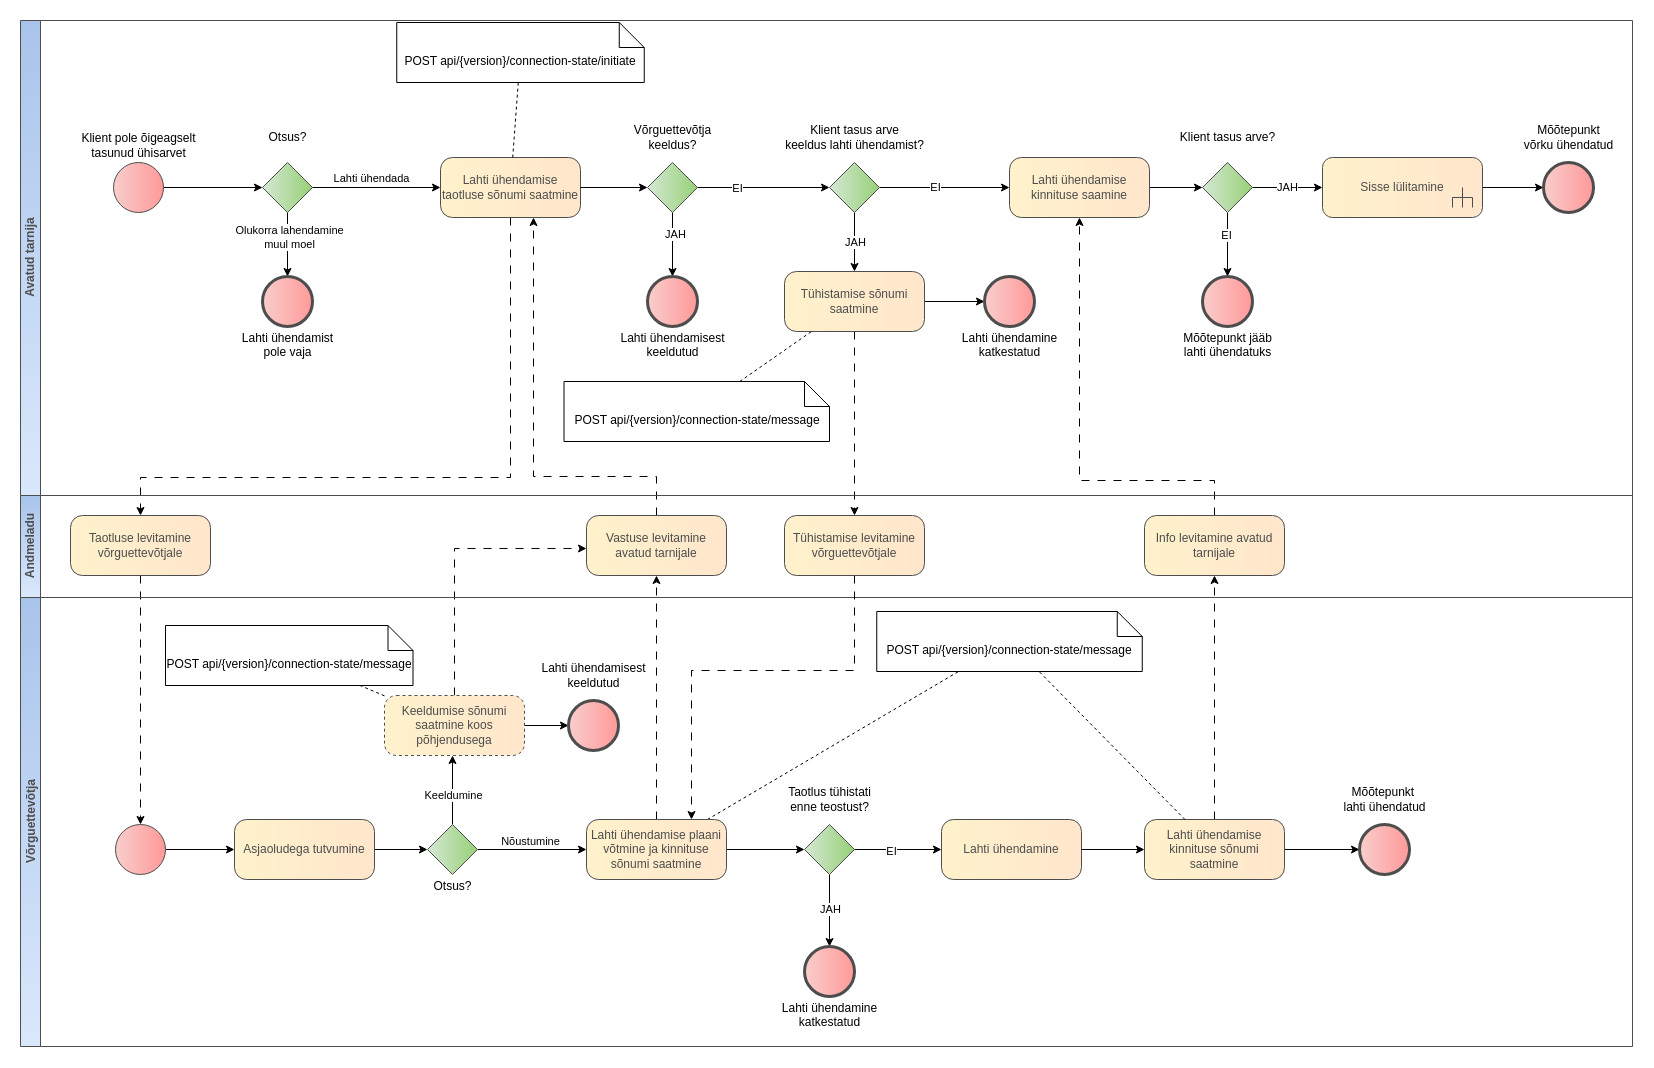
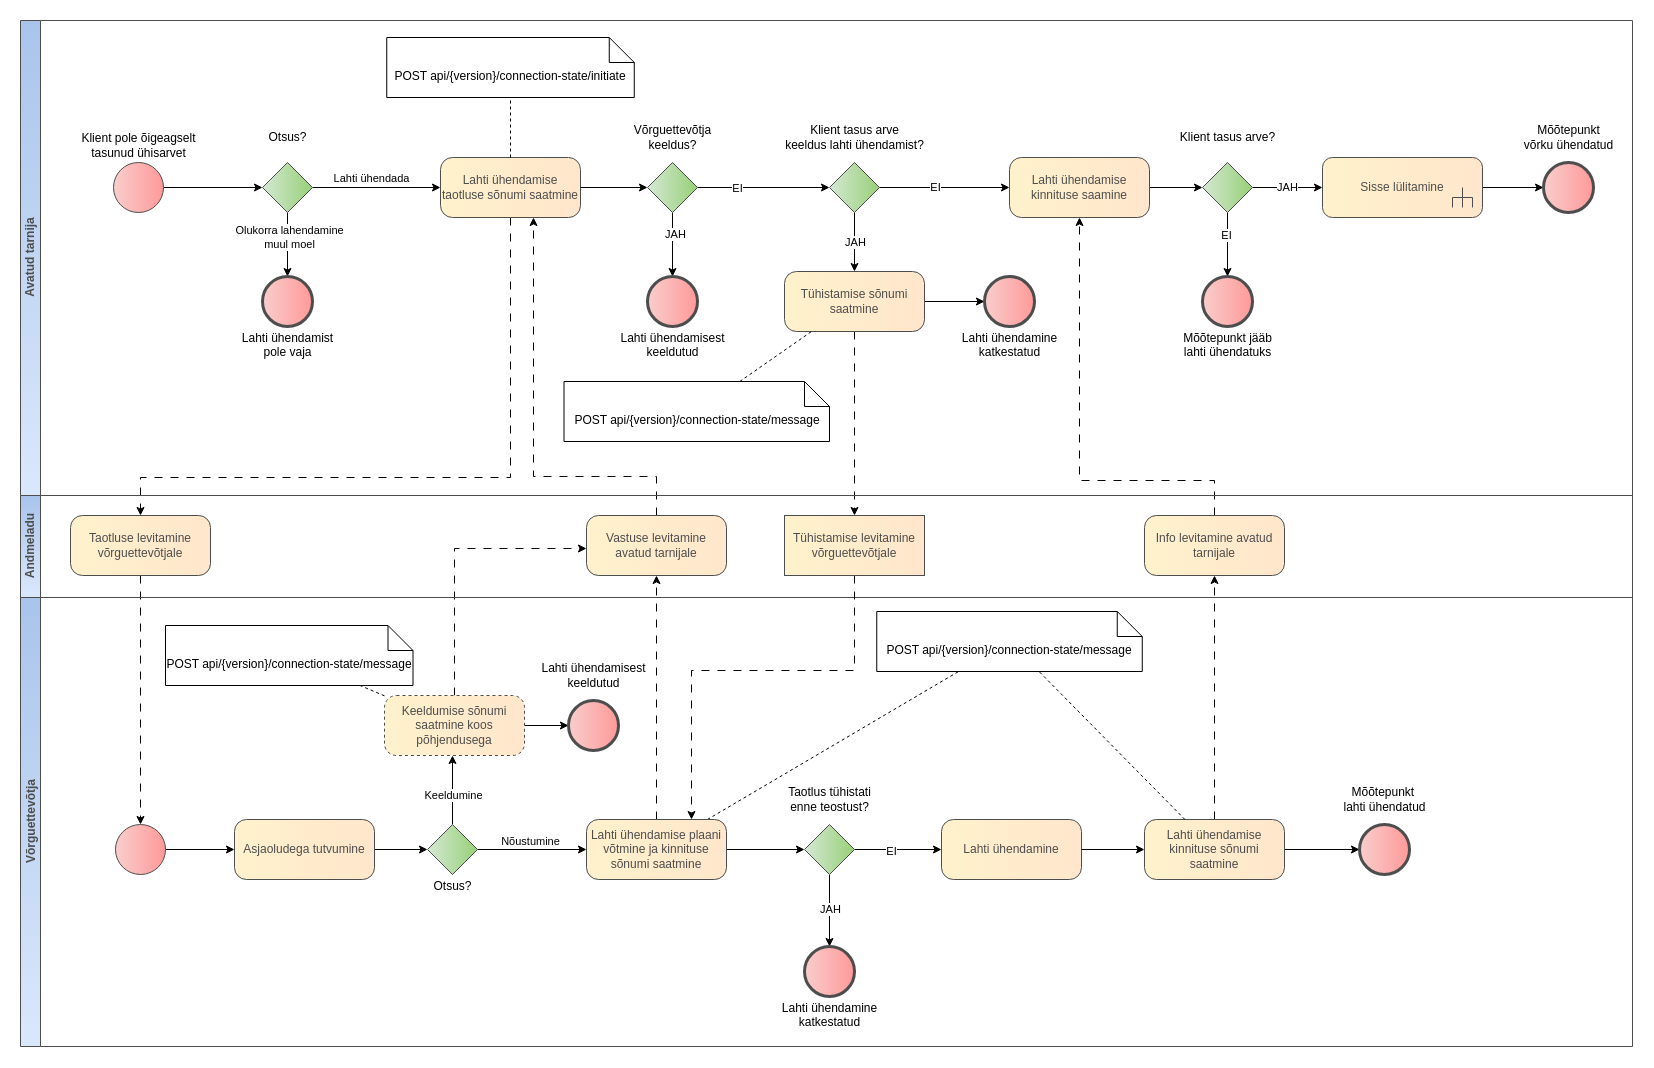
node "POST api/{version}/connection-state/initiate": moved (521, 53) -> (511, 68)
node "Tühistamise levitamine võrguettevõtjale": shape rounded rectangle -> rectangle
